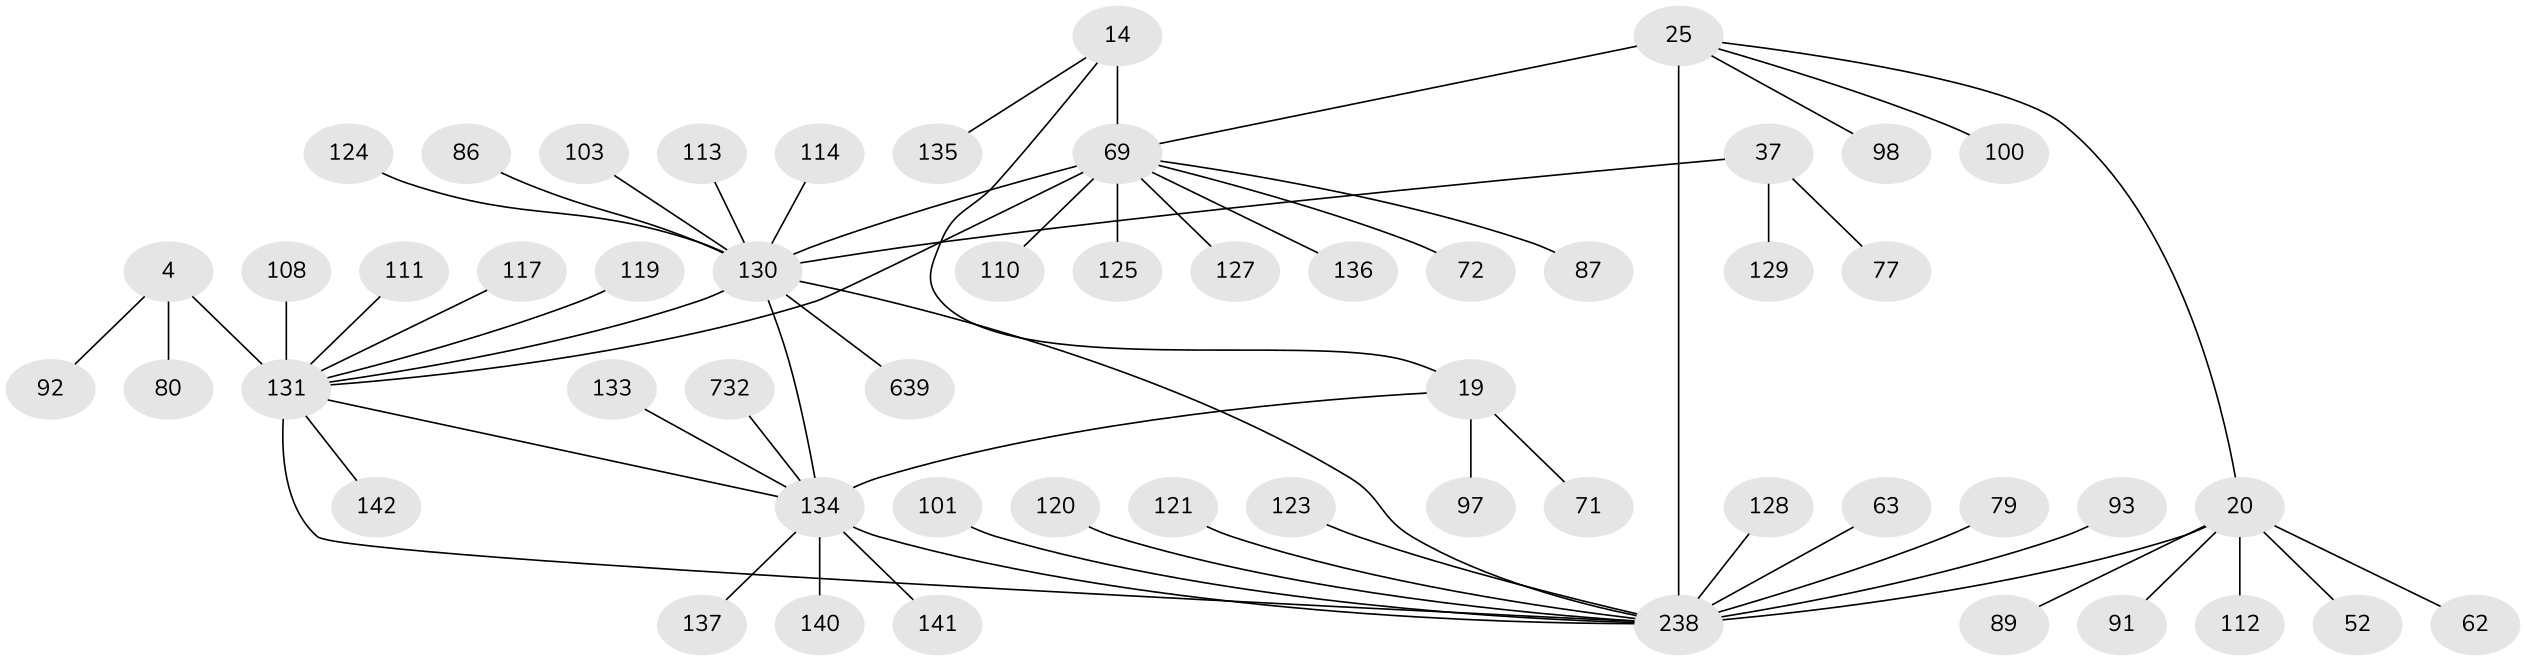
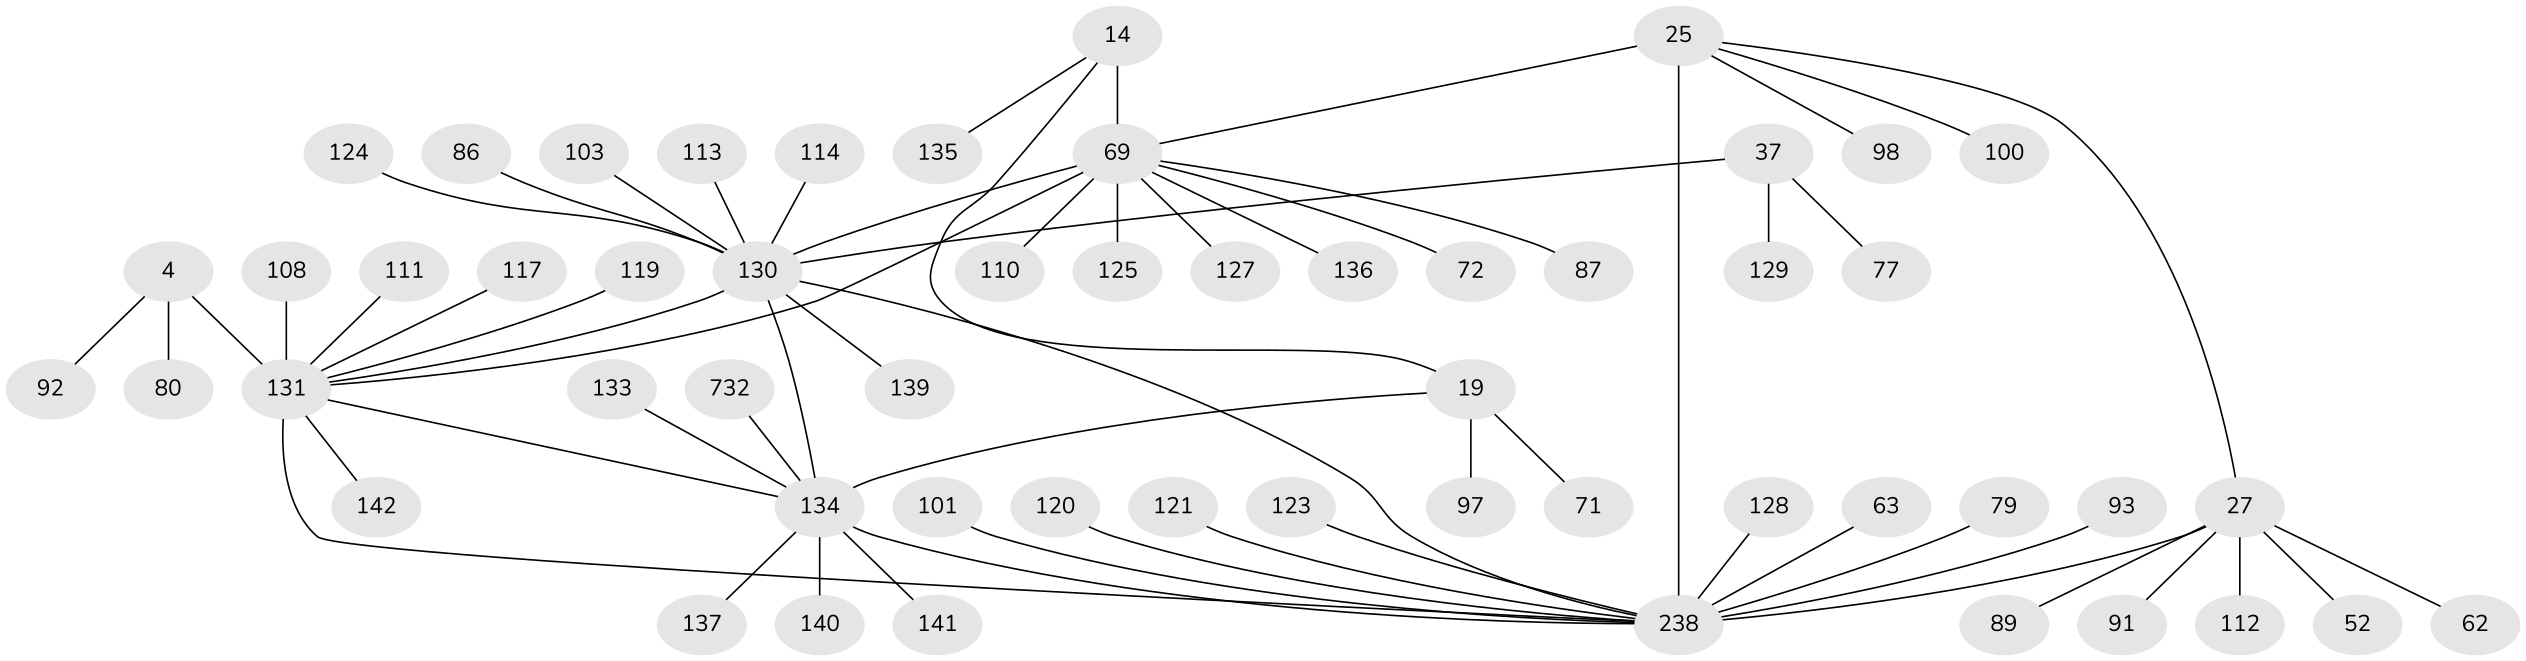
node "639": label "639" -> "139"
node "20": label "20" -> "27"
